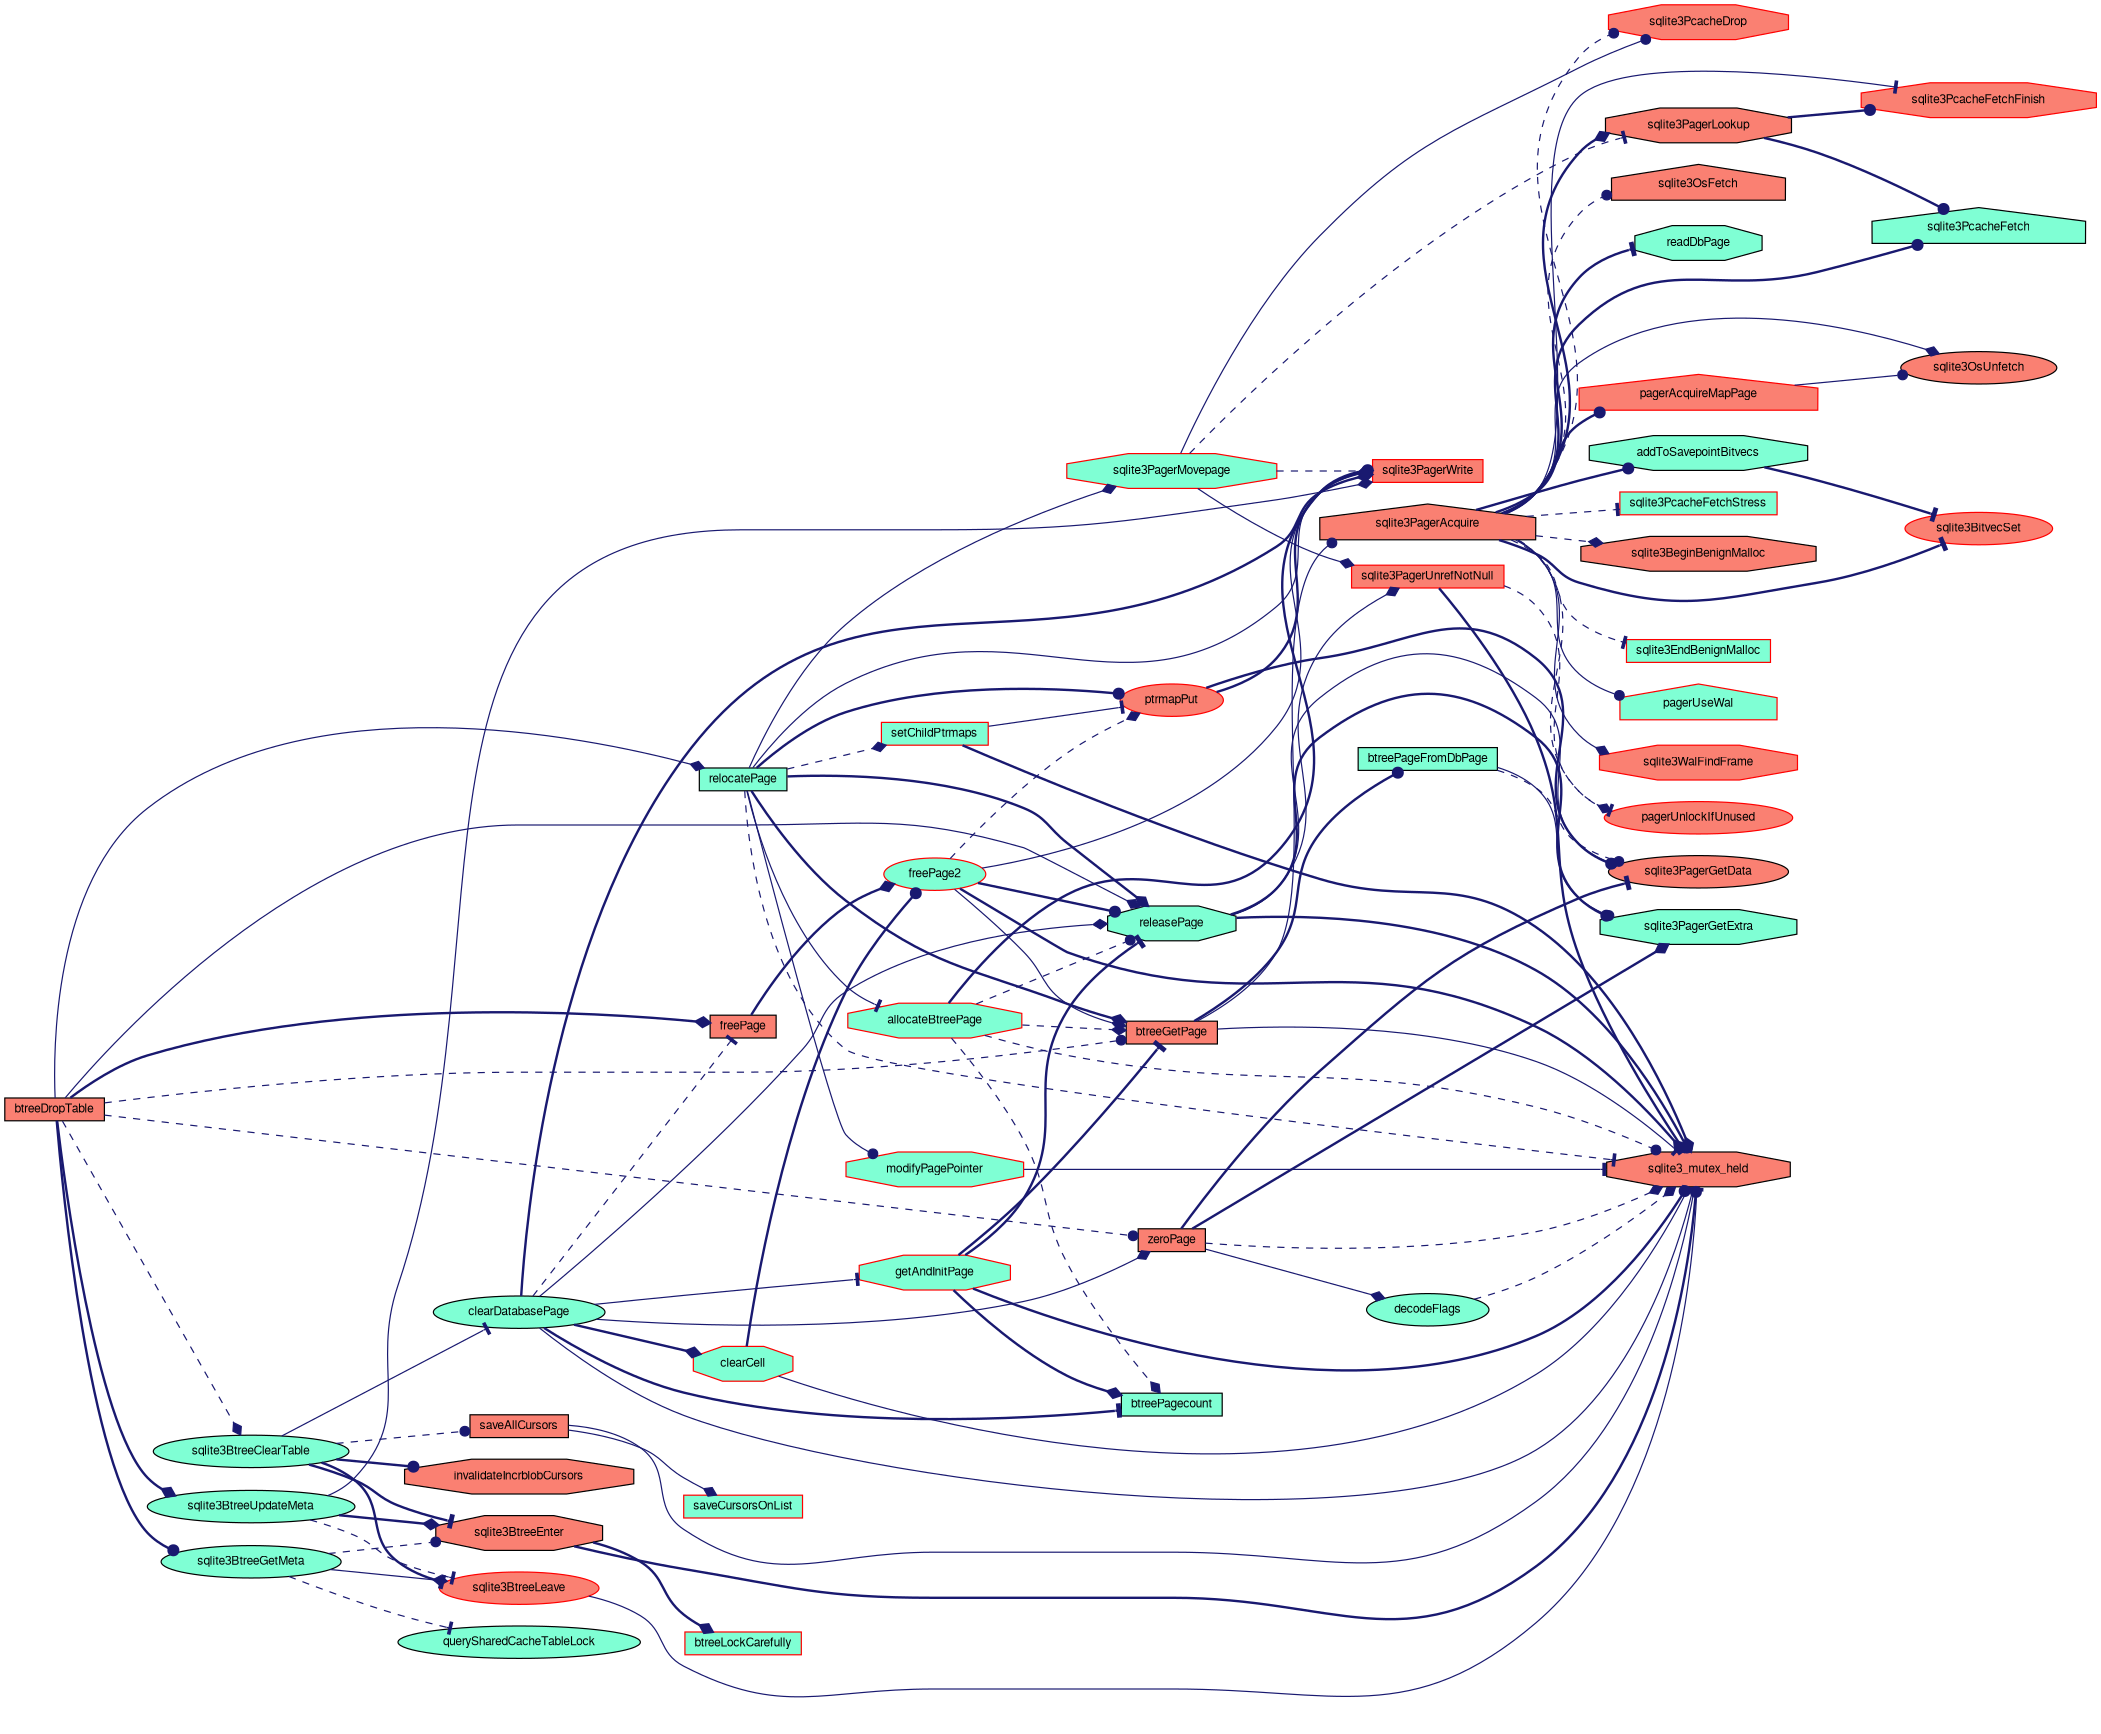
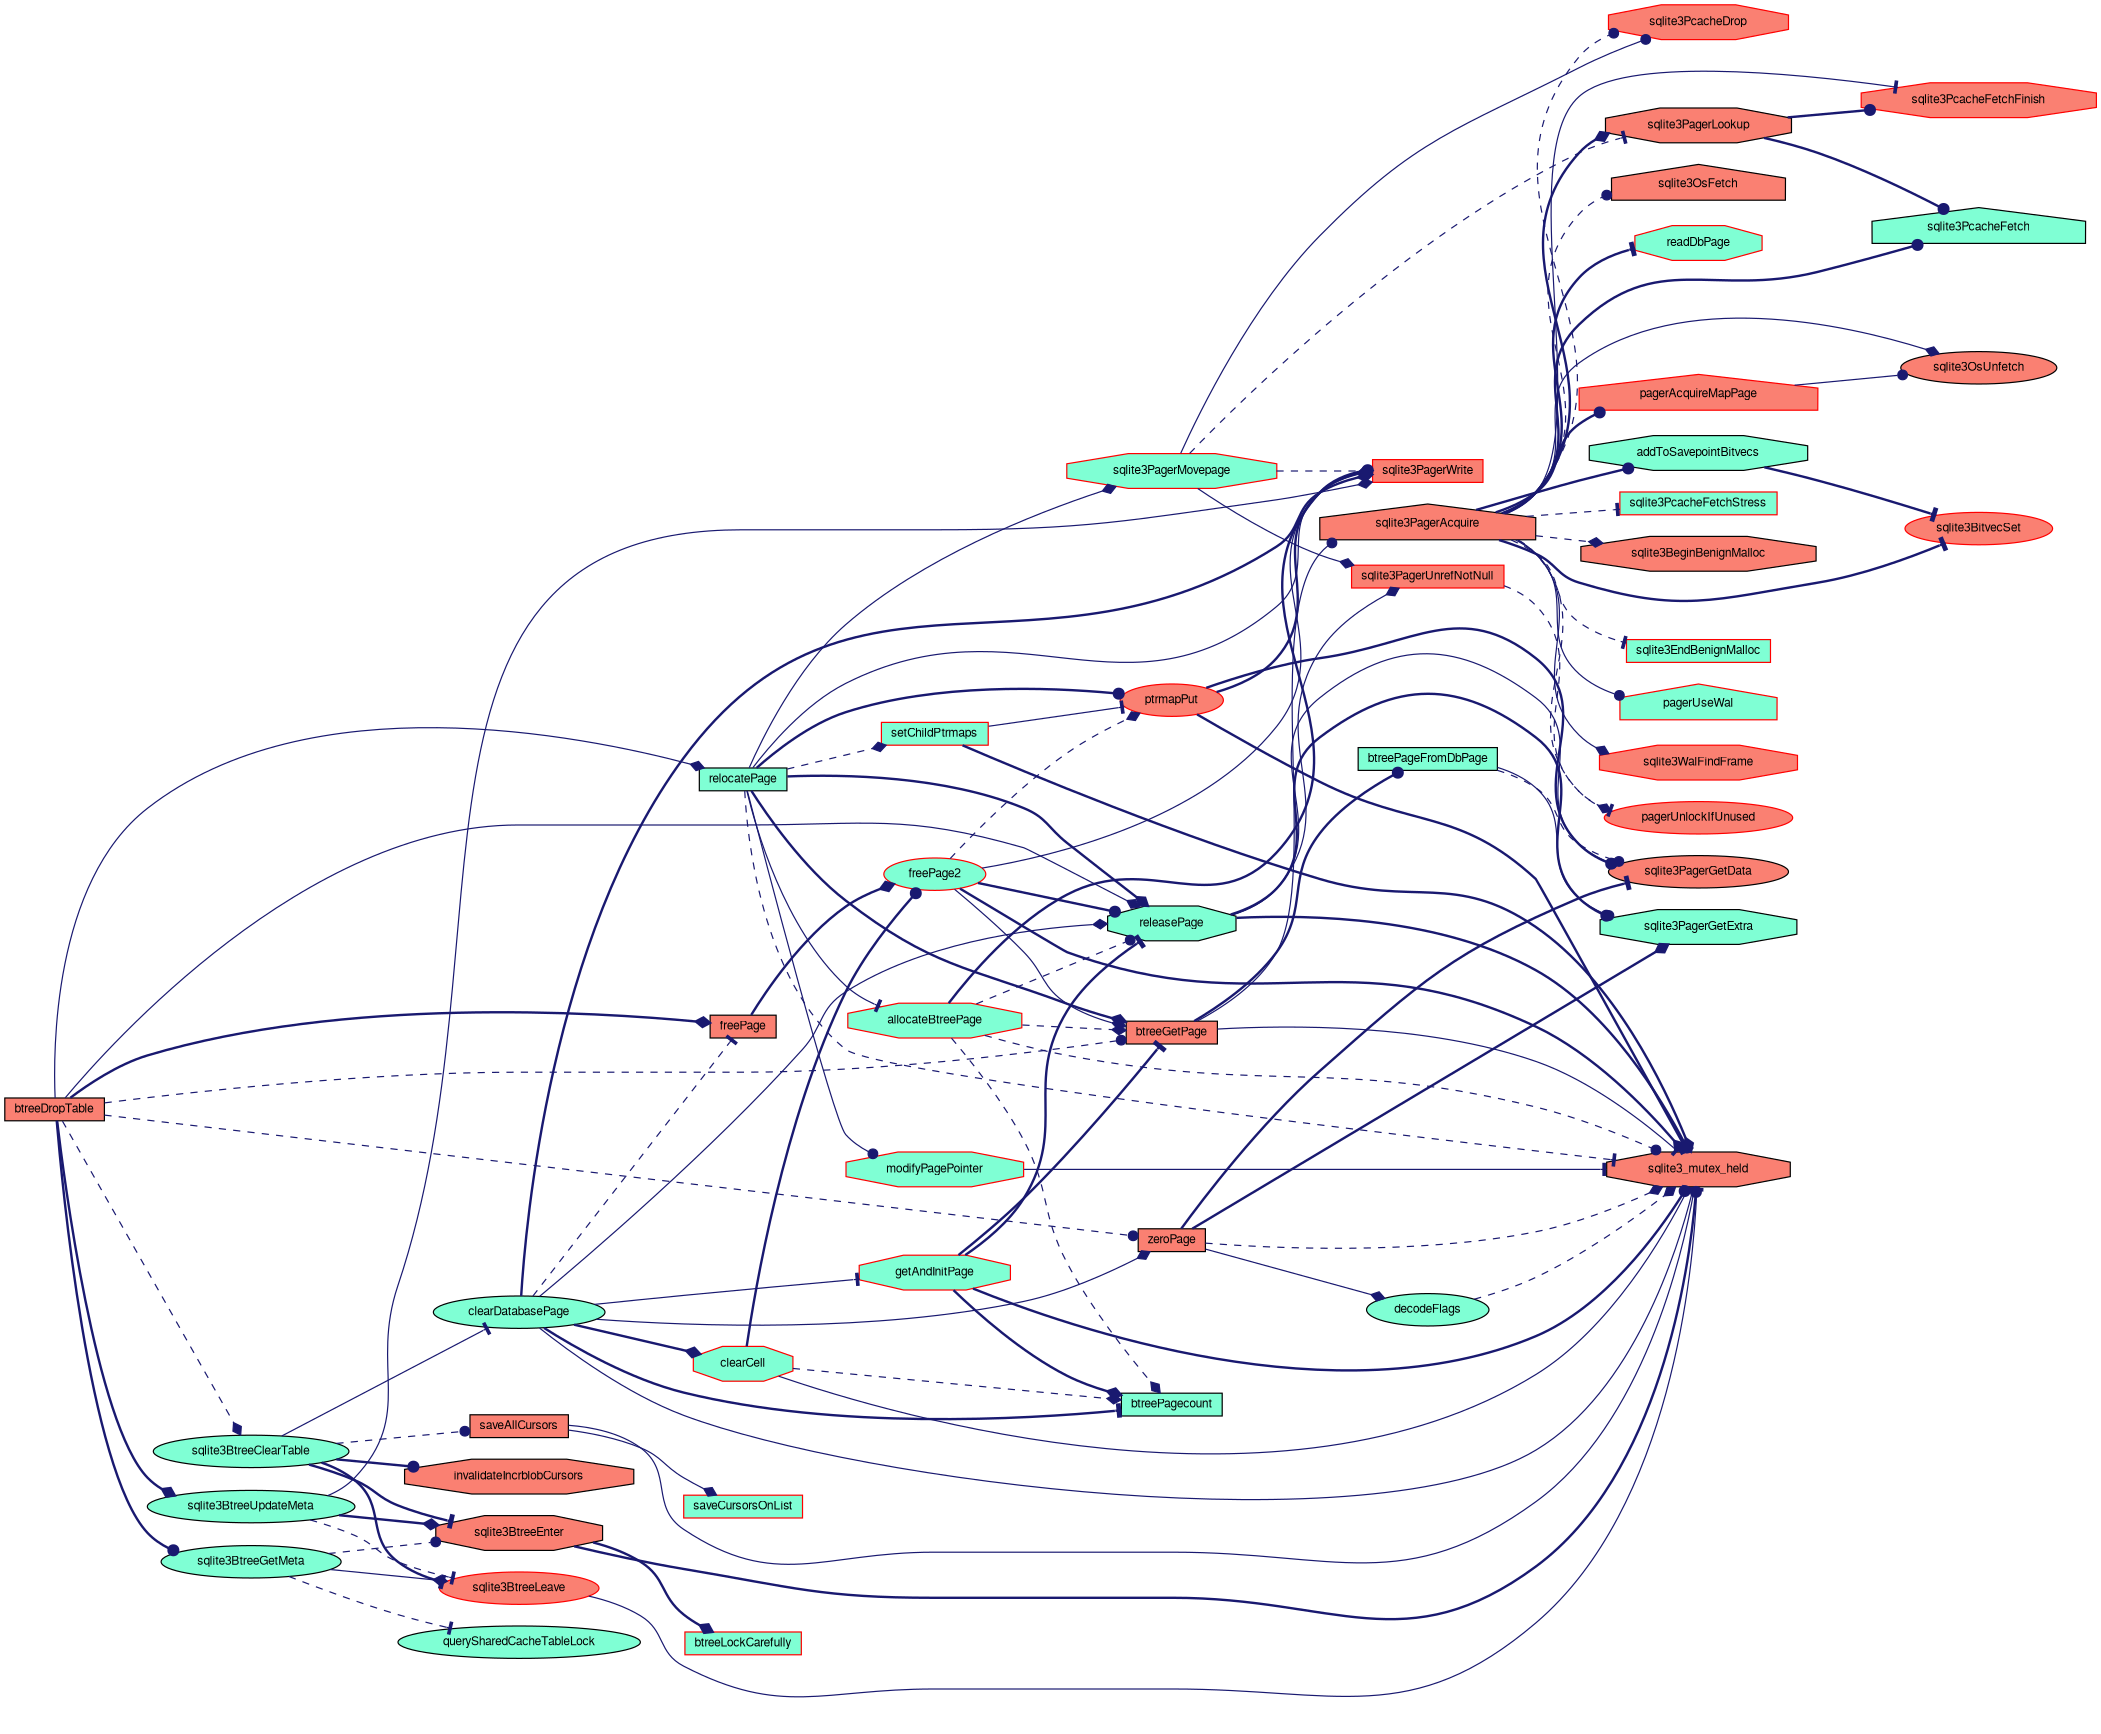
node "readDbPage": color black -> red
edge "sqlite3PagerUnrefNotNull" -> "sqlite3_mutex_held": now "ptrmapPut" -> "sqlite3_mutex_held"
edge "clearCell" -> "btreePagecount": added
